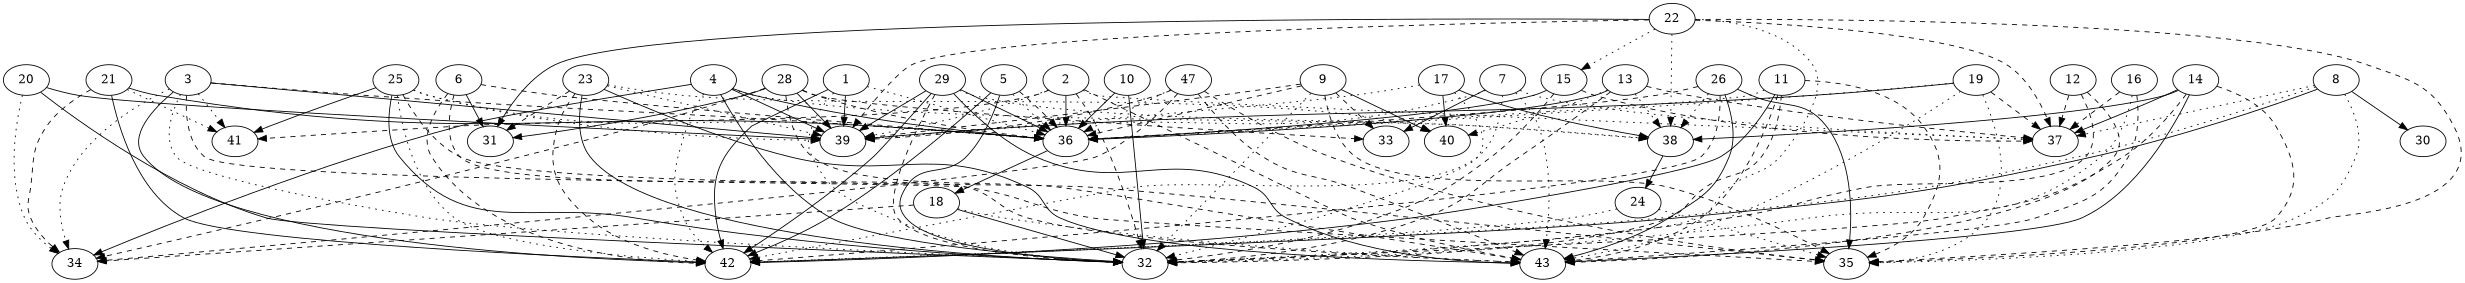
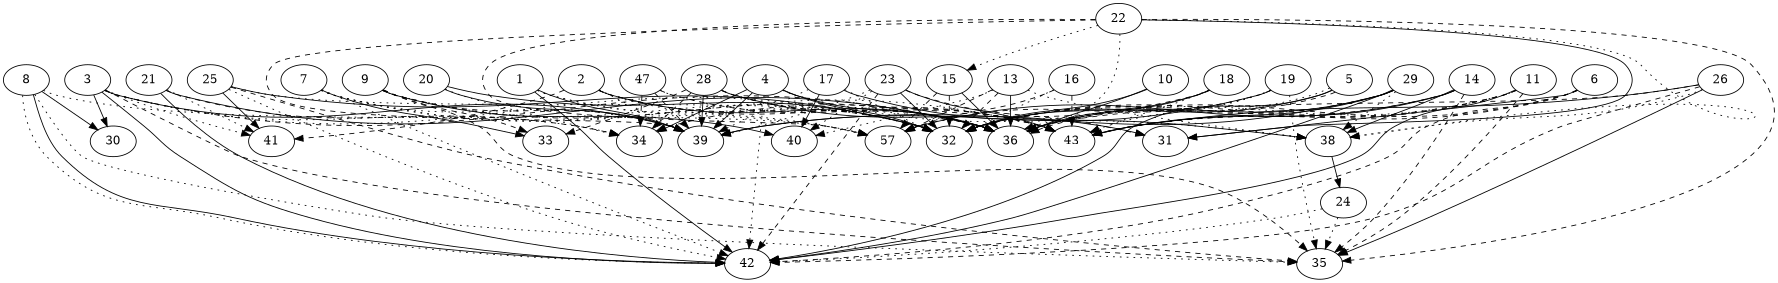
node "12": removed
edge "3" -> "30": added
edge "25" -> "39": removed
node "37": label "37" -> "57"
edge "36" -> "18": reversed
edge "47" -> "35": removed
